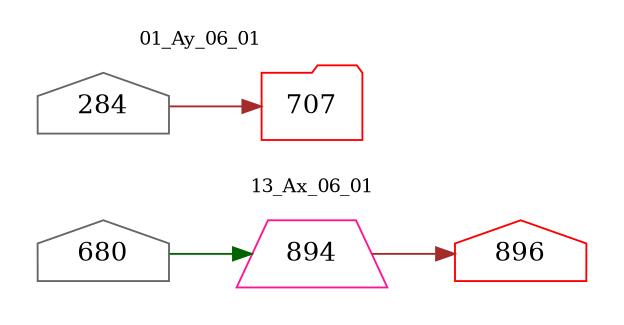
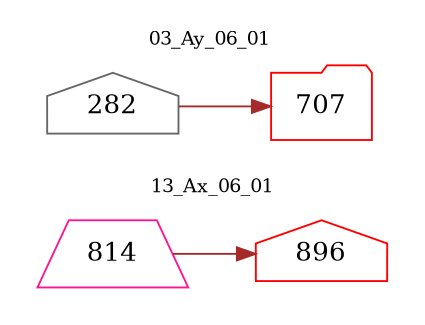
cluster "01_Ay_06_01": label "01_Ay_06_01" -> "03_Ay_06_01"
node "284": label "284" -> "282"
node "680": removed
node "894": label "894" -> "814"
